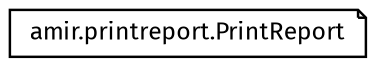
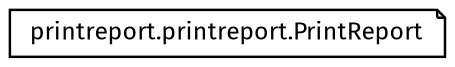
node "amir.printreport.PrintReport": label "amir.printreport.PrintReport" -> "printreport.printreport.PrintReport"
